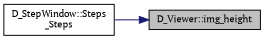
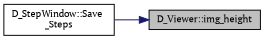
node "D_StepWindow::Steps _Steps": label "D_StepWindow::Steps _Steps" -> "D_StepWindow::Save _Steps"
